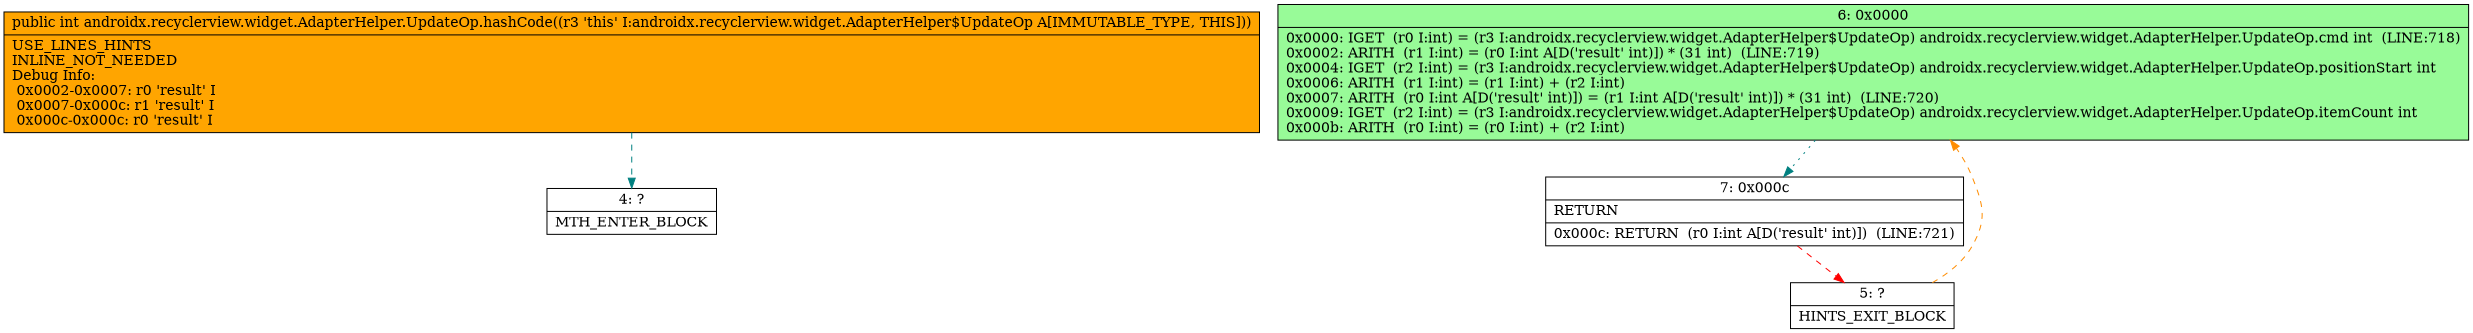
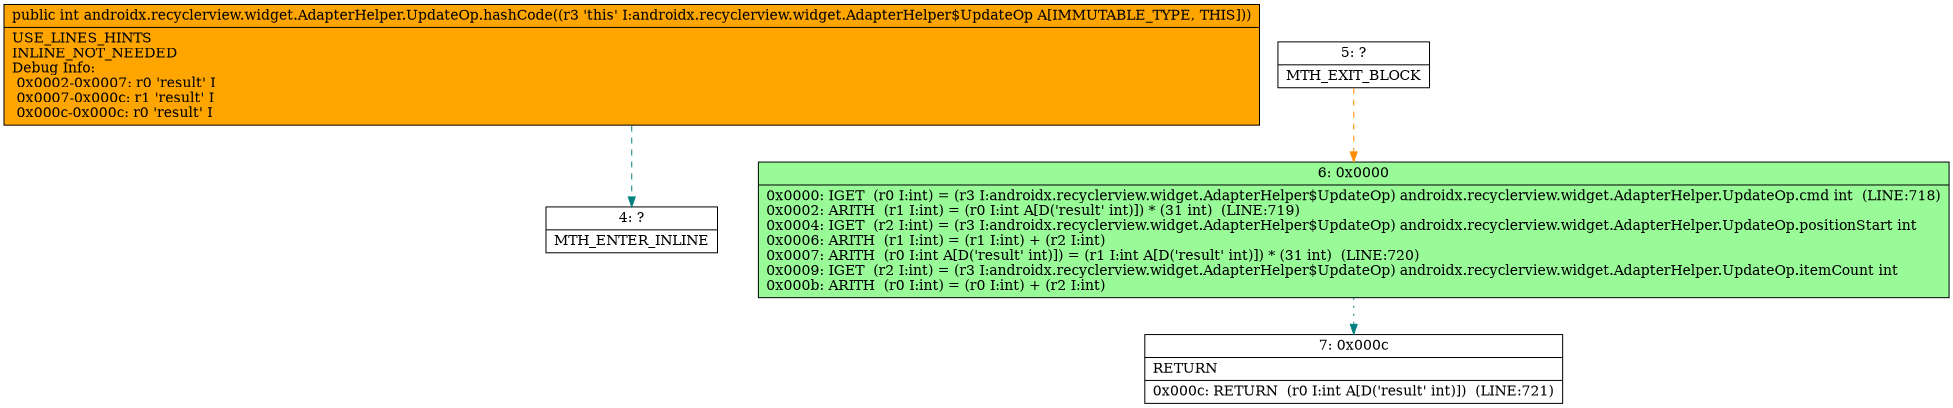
node "4: ?": text "MTH_ENTER_BLOCK" -> "MTH_ENTER_INLINE"
edge "7: 0x000c" -> "5: ?": removed
node "5: ?": text "HINTS_EXIT_BLOCK" -> "MTH_EXIT_BLOCK"
